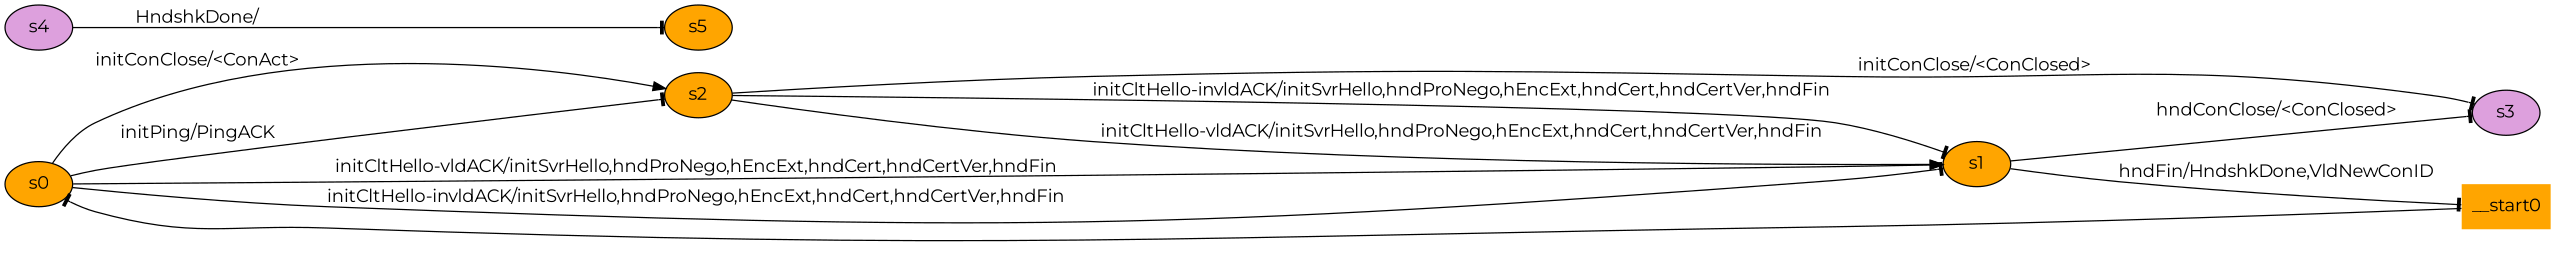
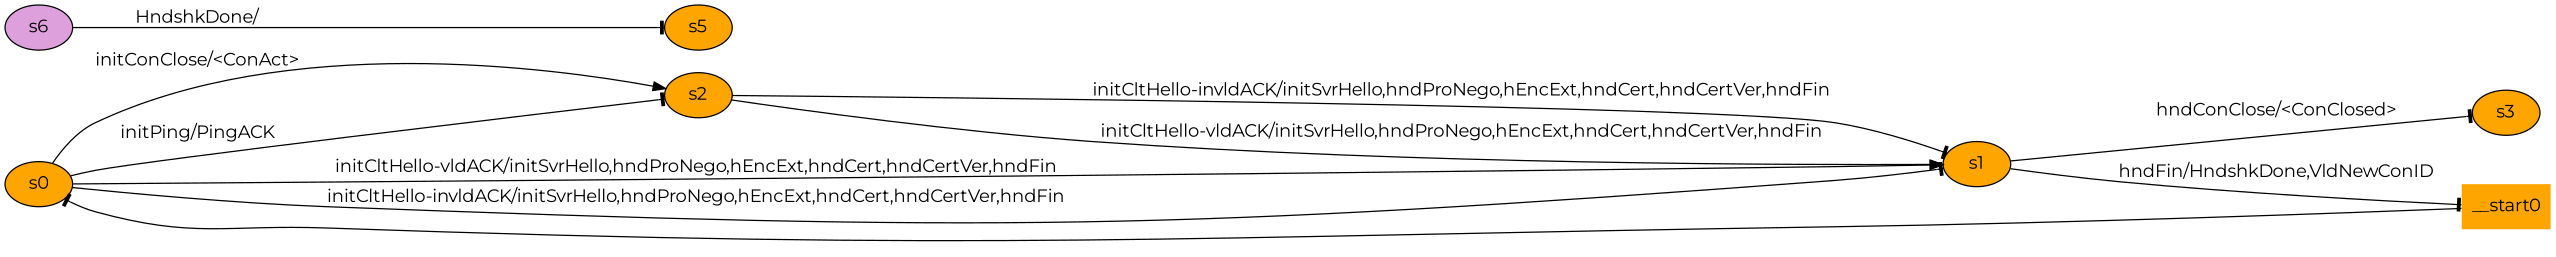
node "s4": label "s4" -> "s6"
edge "s2" -> "s3": removed, label "initConClose/<ConClosed>"
node "s3": fillcolor plum -> orange
